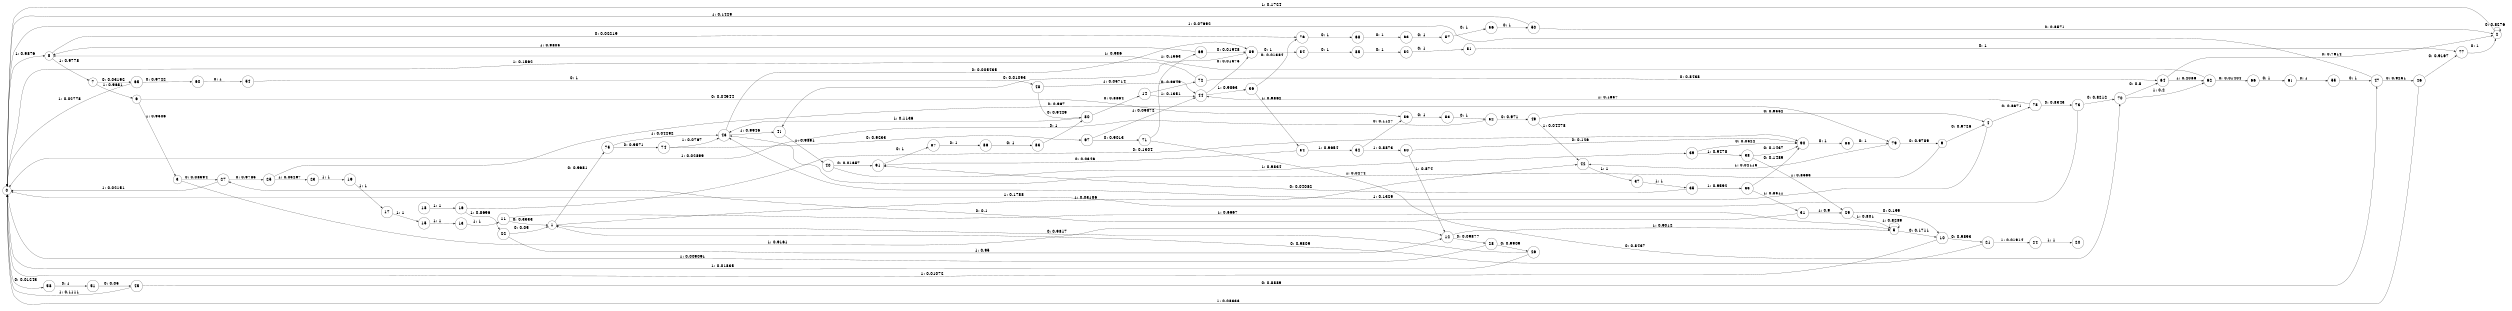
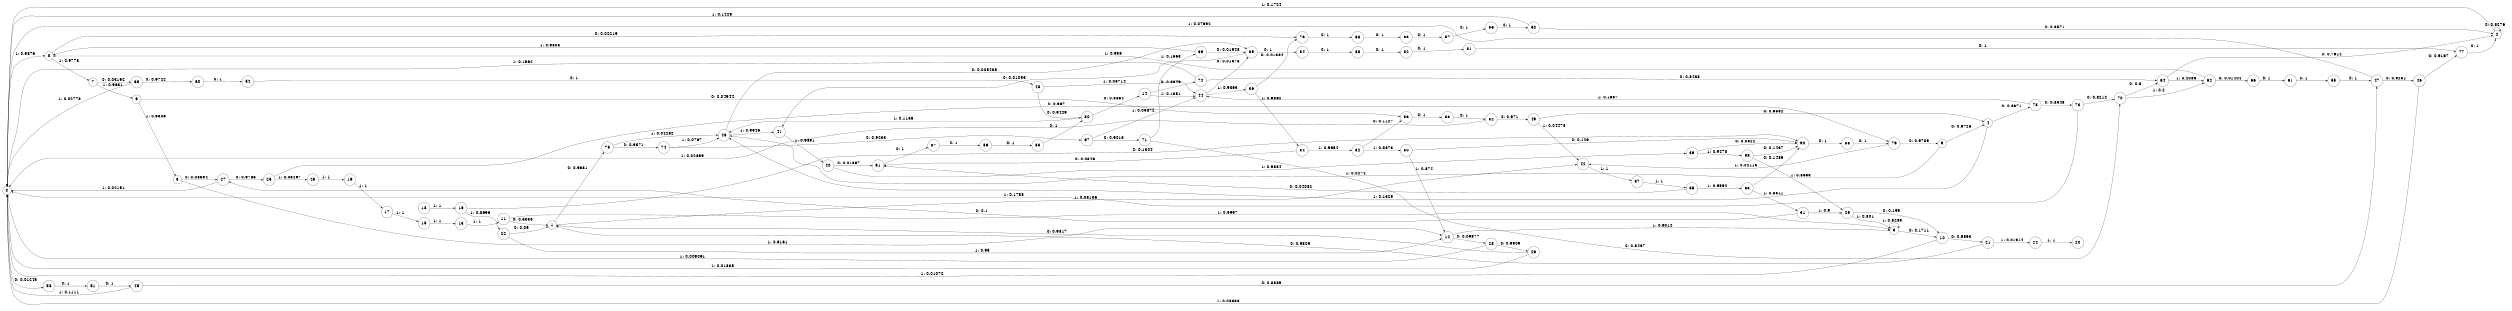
edge "51" -> "45": label "0: 0.05     " -> "0: 1        "
